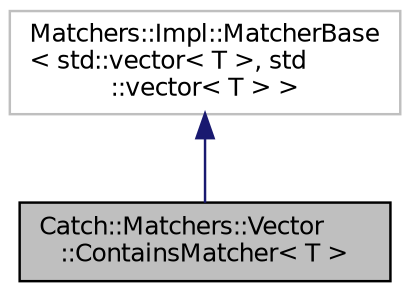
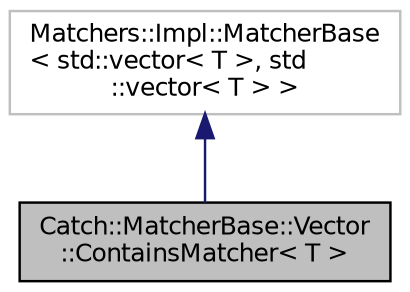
node "Catch::Matchers::Vector ::ContainsMatcher< T >": label "Catch::Matchers::Vector ::ContainsMatcher< T >" -> "Catch::MatcherBase::Vector ::ContainsMatcher< T >"
